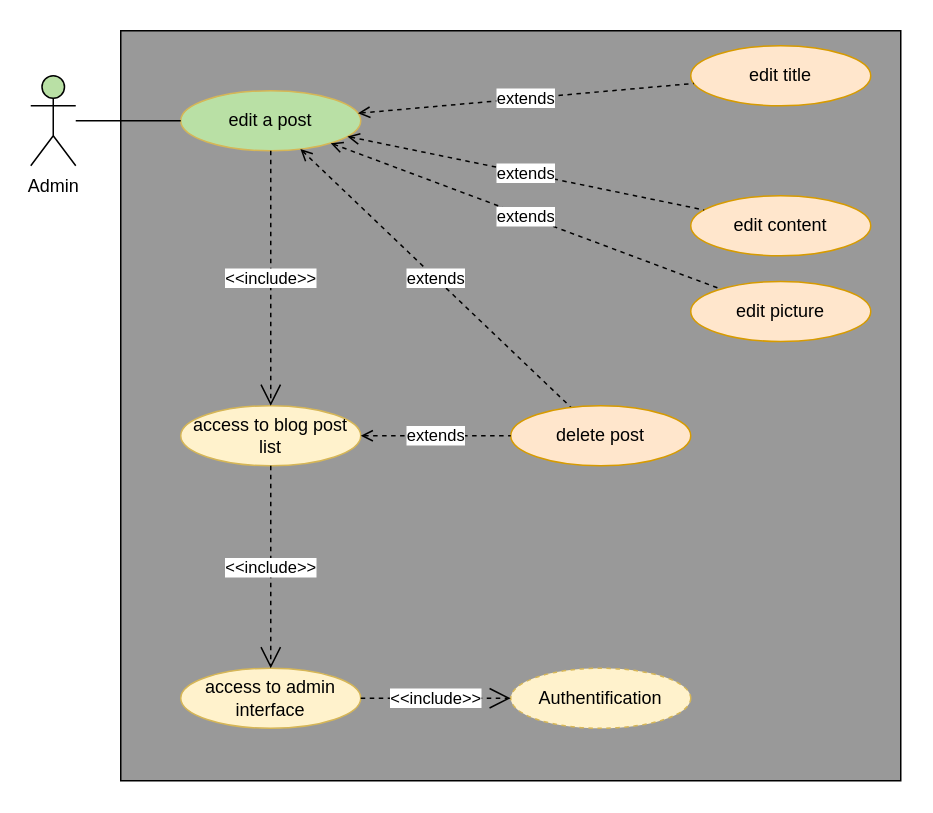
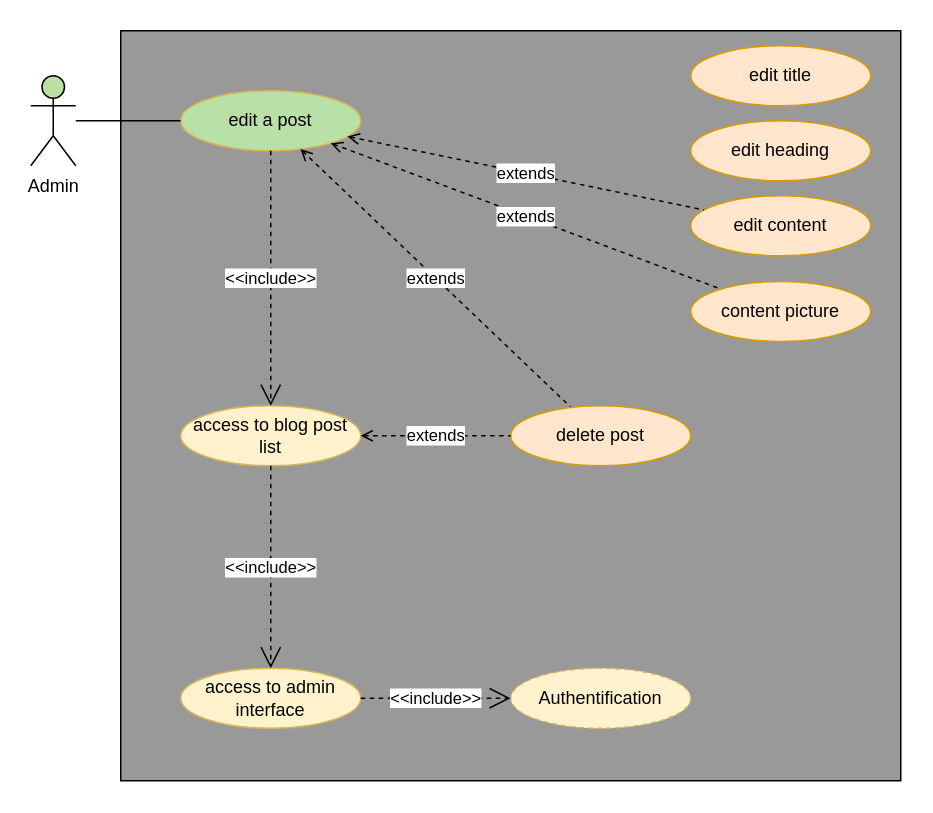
edge "edit title" -> "edit a post": removed, label "extends"
node "edit heading": added
node "edit picture": label "edit picture" -> "content picture"
